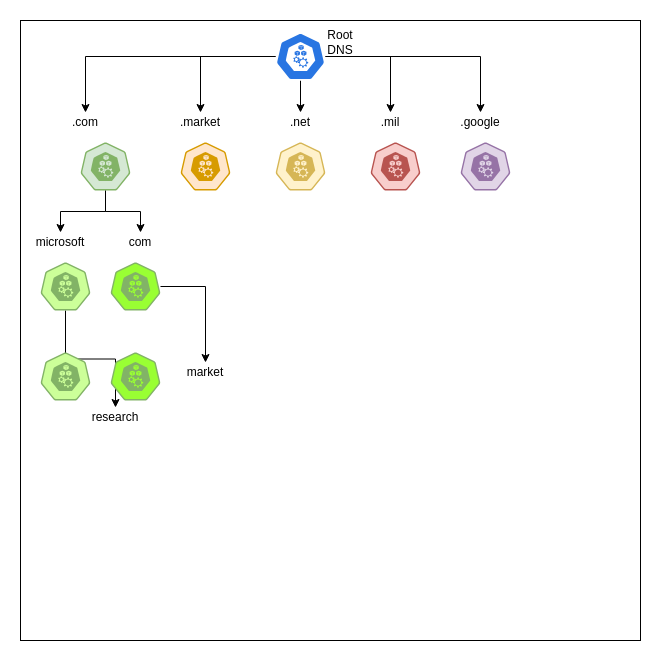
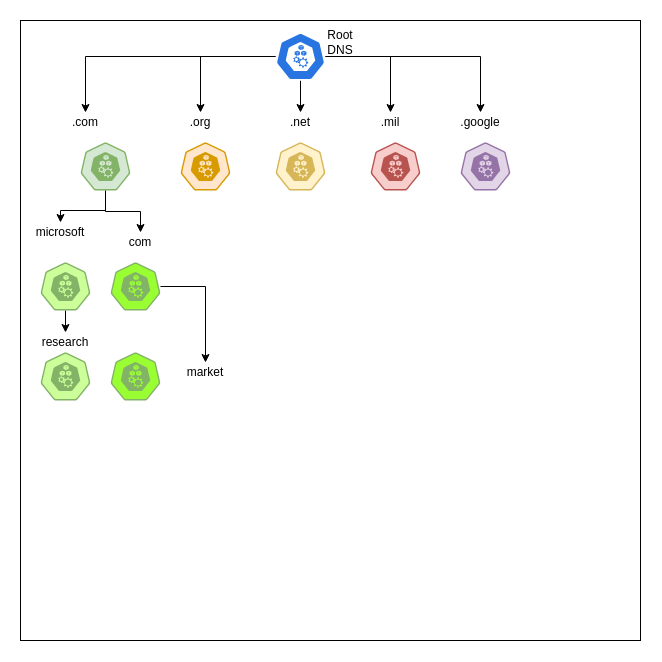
node ".market": label ".market" -> ".org"
node "microsoft": moved (61, 243) -> (61, 233)
node "research": moved (116, 418) -> (66, 343)
